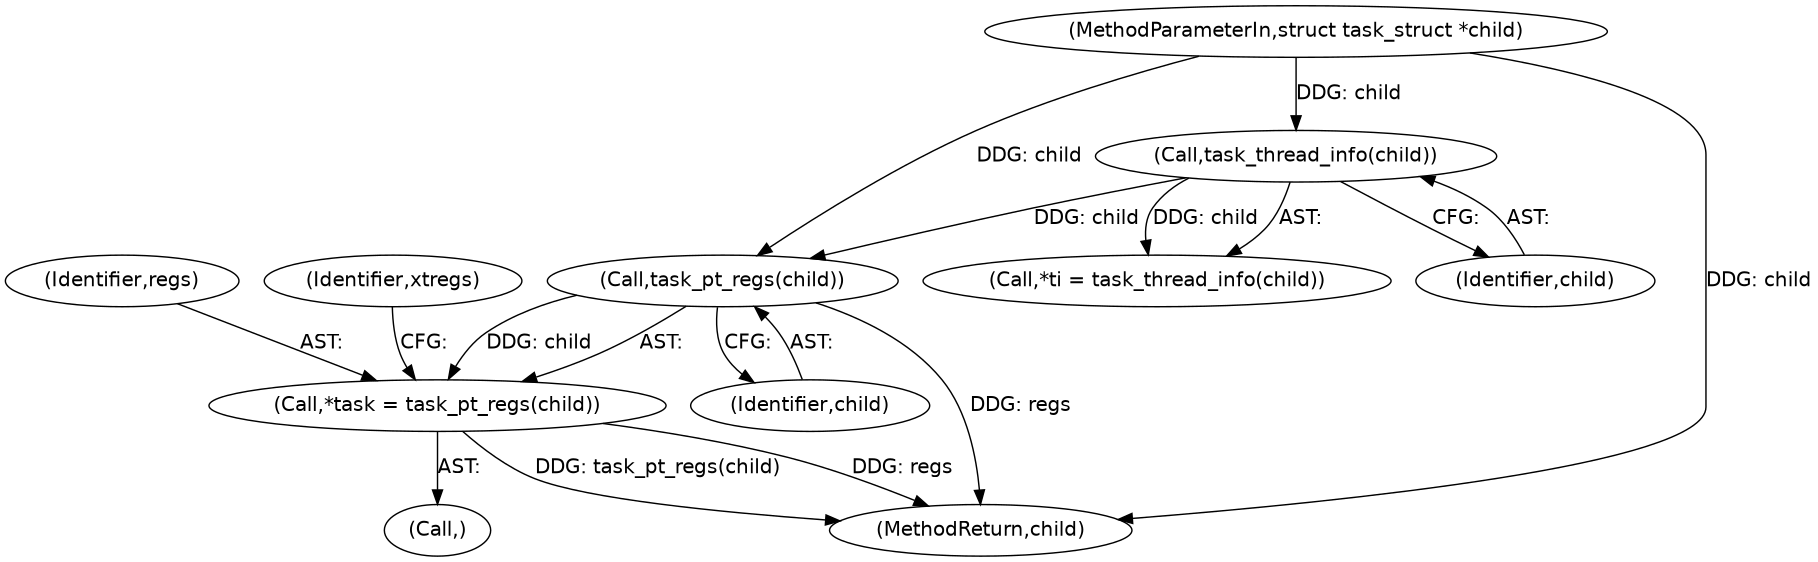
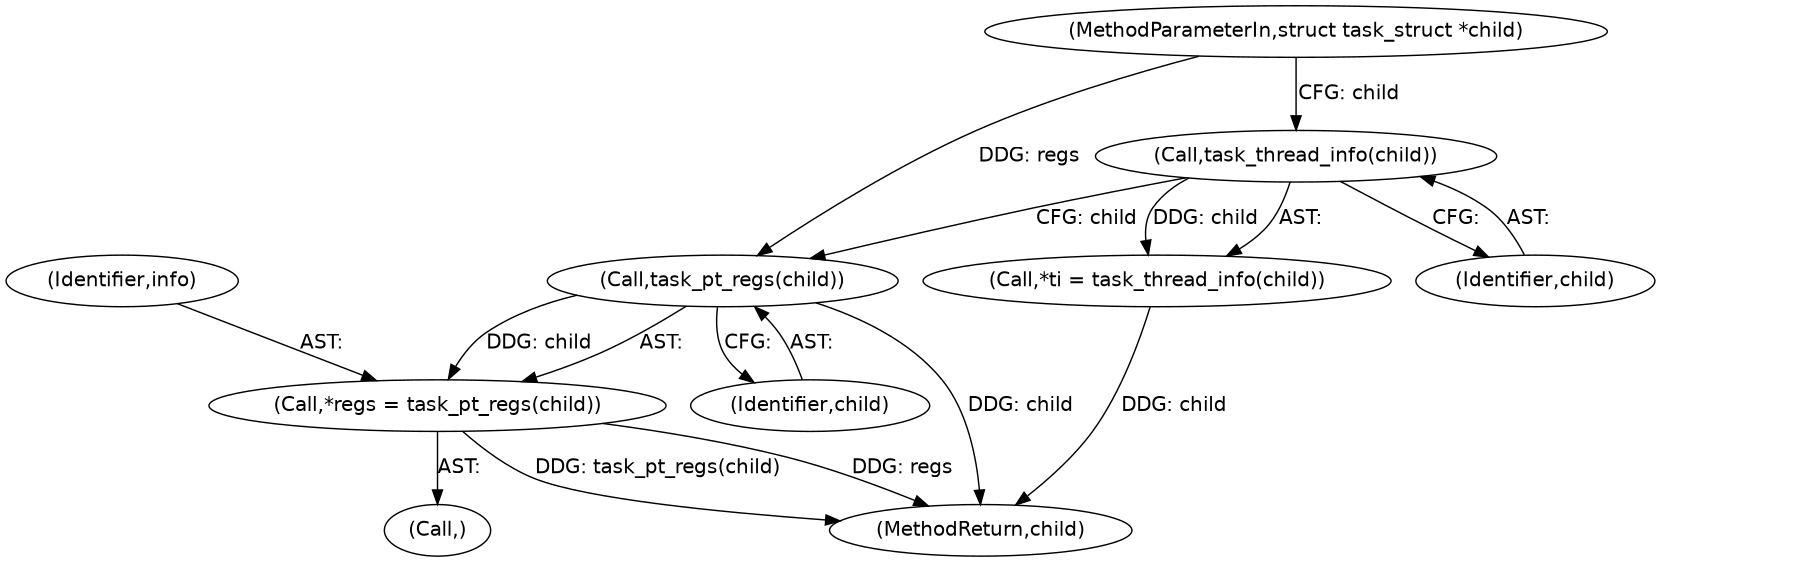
edge "(MethodParameterIn,struct task_struct *child)" -> "(Call,task_thread_info(child))": label "DDG: child" -> "CFG: child"
edge "(MethodParameterIn,struct task_struct *child)" -> "(Call,task_pt_regs(child))": label "DDG: child" -> "DDG: regs"
edge "(Call,task_thread_info(child))" -> "(Call,task_pt_regs(child))": label "DDG: child" -> "CFG: child"
node "(Identifier,regs)": label "(Identifier,regs)" -> "(Identifier,info)"
node "(Identifier,xtregs)": removed
node "(Call,*task = task_pt_regs(child))": label "(Call,*task = task_pt_regs(child))" -> "(Call,*regs = task_pt_regs(child))"
edge "(Call,task_pt_regs(child))" -> "(MethodReturn,child)": label "DDG: regs" -> "DDG: child"
edge "(MethodParameterIn,struct task_struct *child)" -> "(MethodReturn,child)": now "(Call,*ti = task_thread_info(child))" -> "(MethodReturn,child)"
